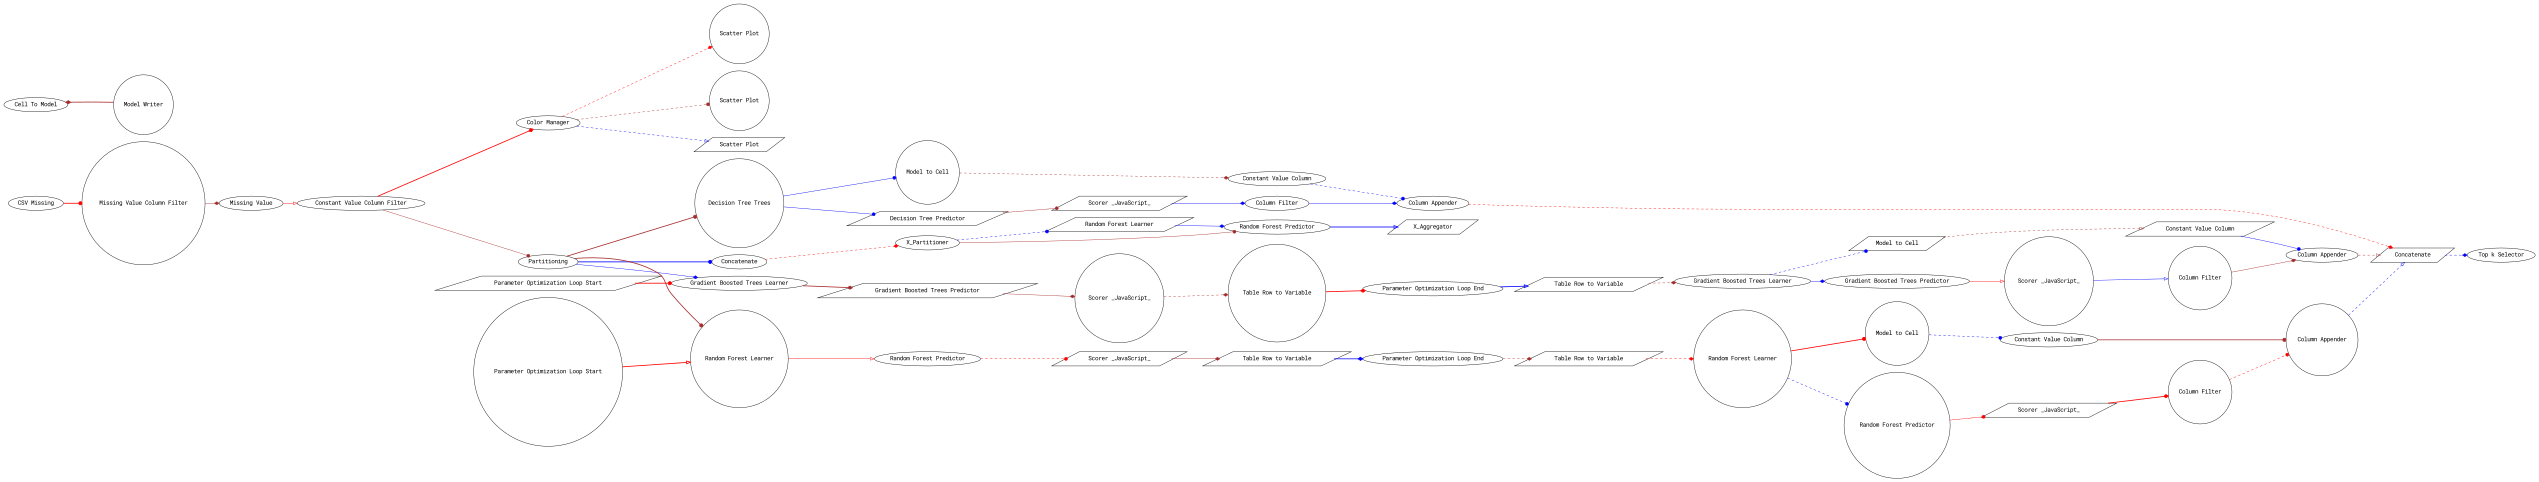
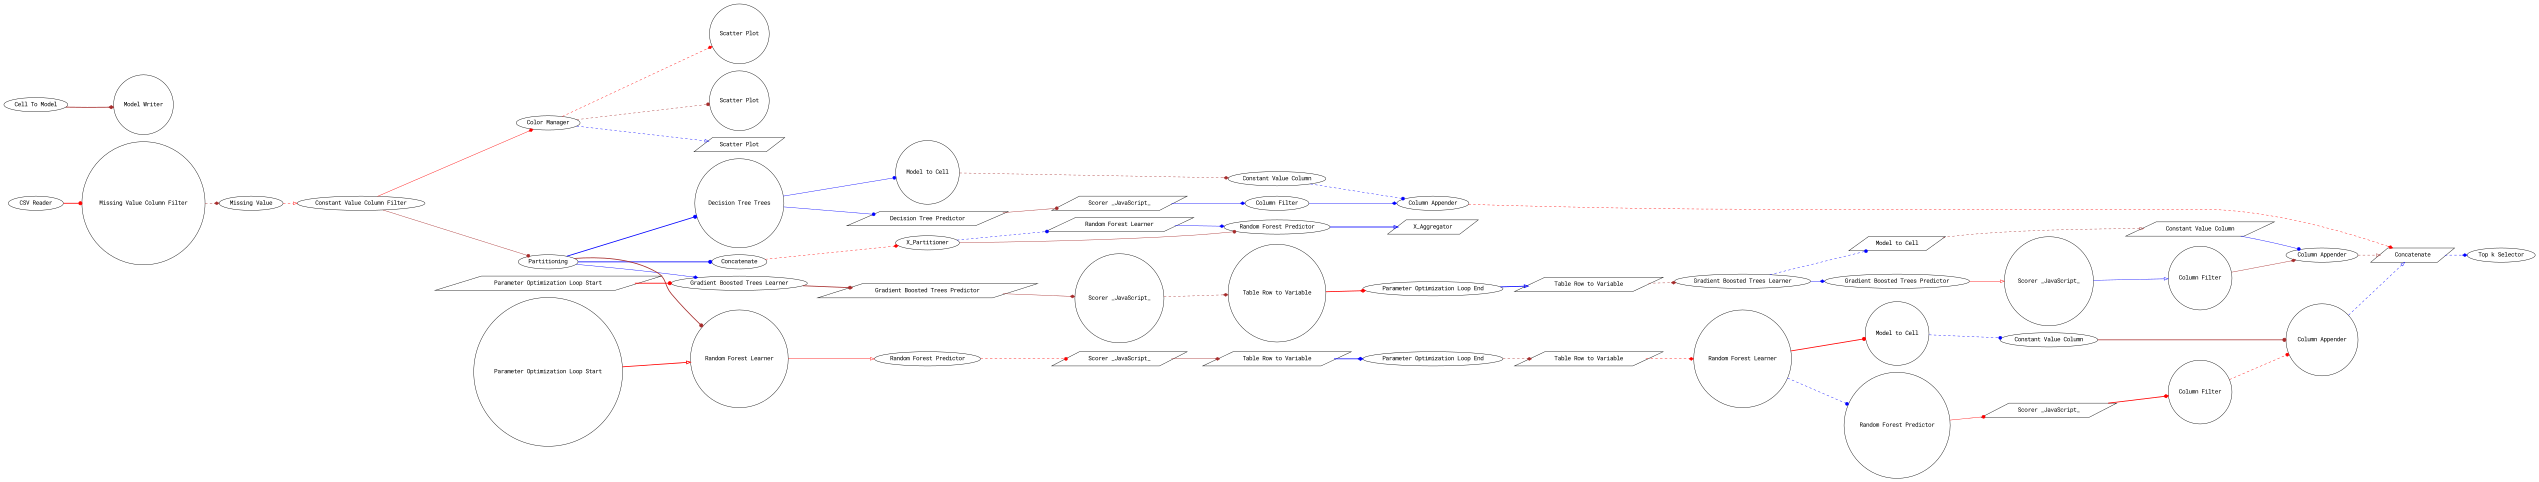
edge "Model Writer" -> "Cell To Model": reversed
edge "Constant Value Column Filter" -> "Color Manager": style bold -> solid
node "CSV Missing": label "CSV Missing" -> "CSV Reader"
edge "Missing Value Column Filter" -> "Missing Value": style solid -> dashed
edge "Missing Value" -> "Constant Value Column Filter": style solid -> dashed
edge "Partitioning" -> "Decision Tree Trees": color brown -> blue
